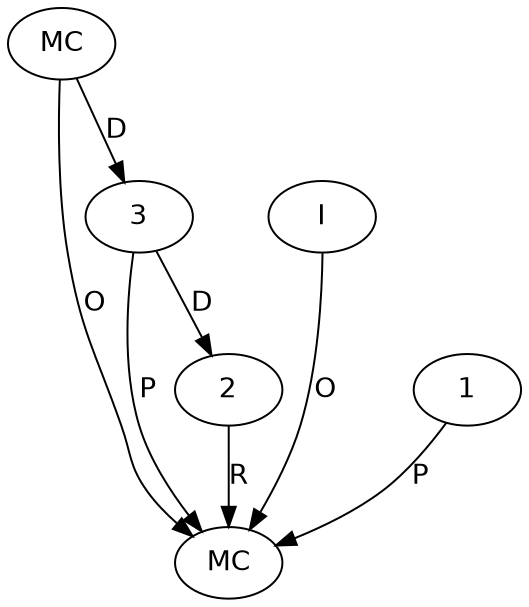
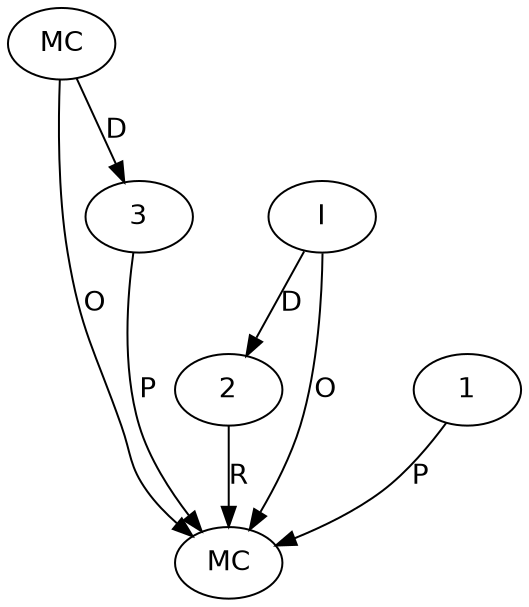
edge "3" -> "2": now "I" -> "2"
